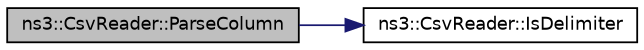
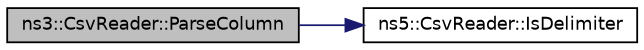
node "ns3::CsvReader::IsDelimiter": label "ns3::CsvReader::IsDelimiter" -> "ns5::CsvReader::IsDelimiter"
